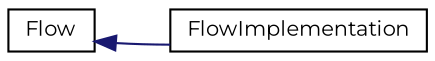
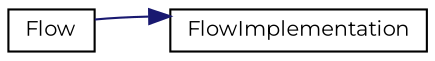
edge "FlowImplementation" -> "Flow": reversed
